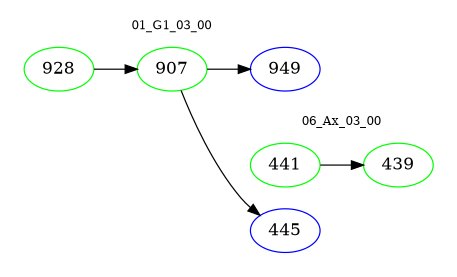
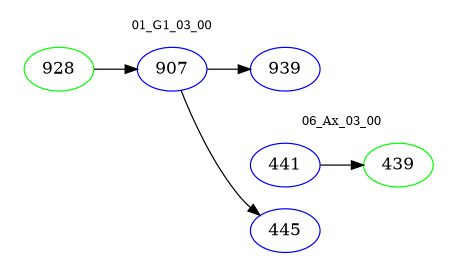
node "907": color green -> blue
node "949": label "949" -> "939"
node "441": color green -> blue
